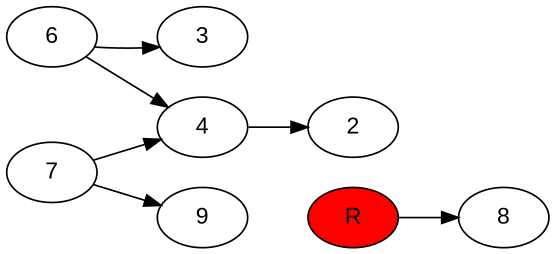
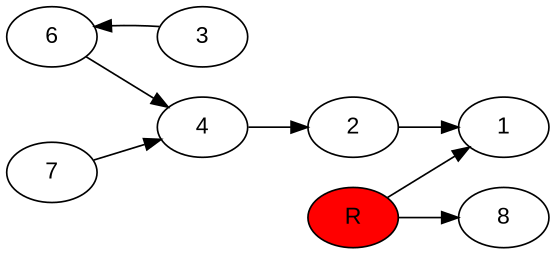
edge "6" -> "3": reversed
node "1": added
node "9": removed
